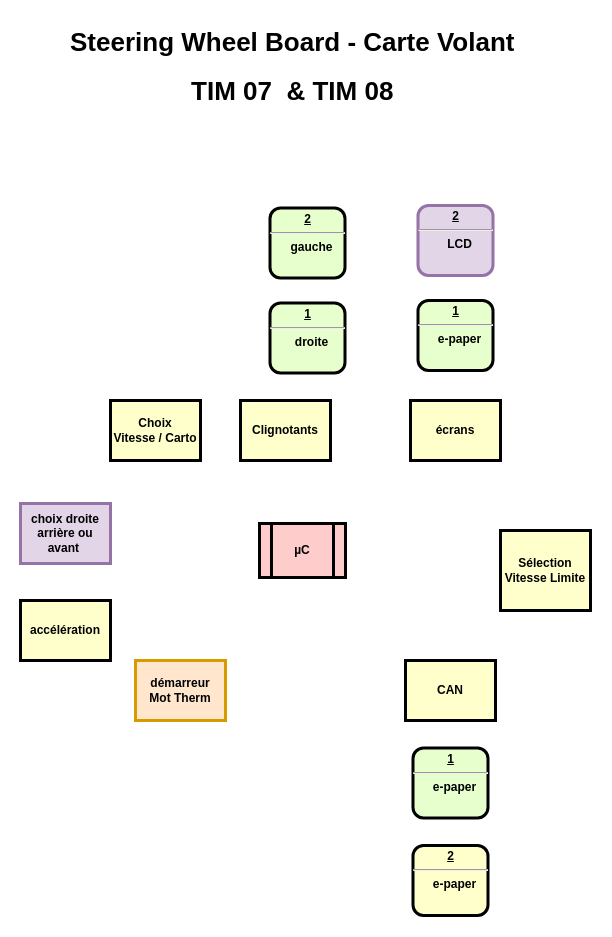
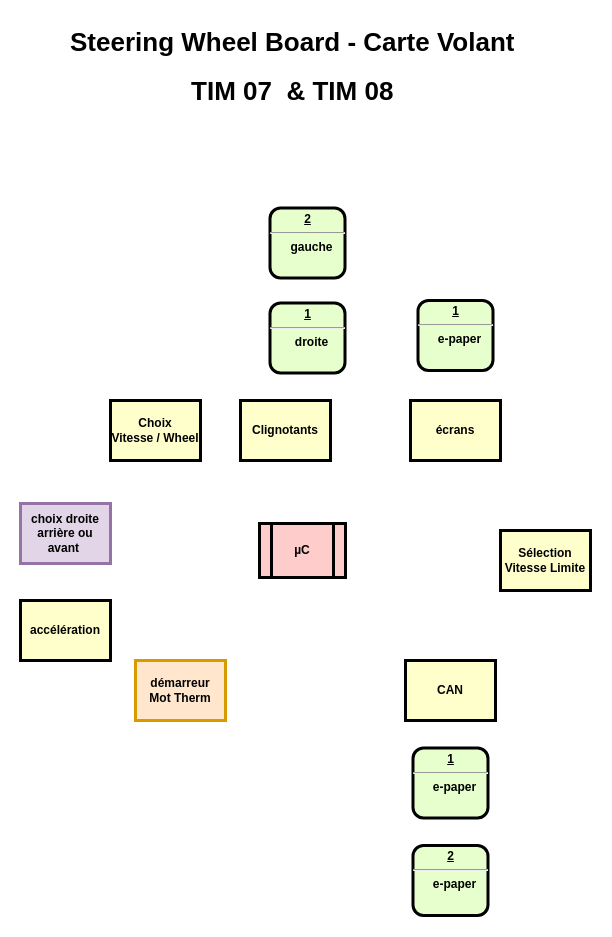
node "2 LCD": removed
node "Choix Vitesse / Carto": label "Choix Vitesse / Carto" -> "Choix Vitesse / Wheel"
node "Sélection Vitesse Limite": size 90x80 -> 90x60
node "2 e-paper": fillcolor #ffffcc -> #e6ffcc
